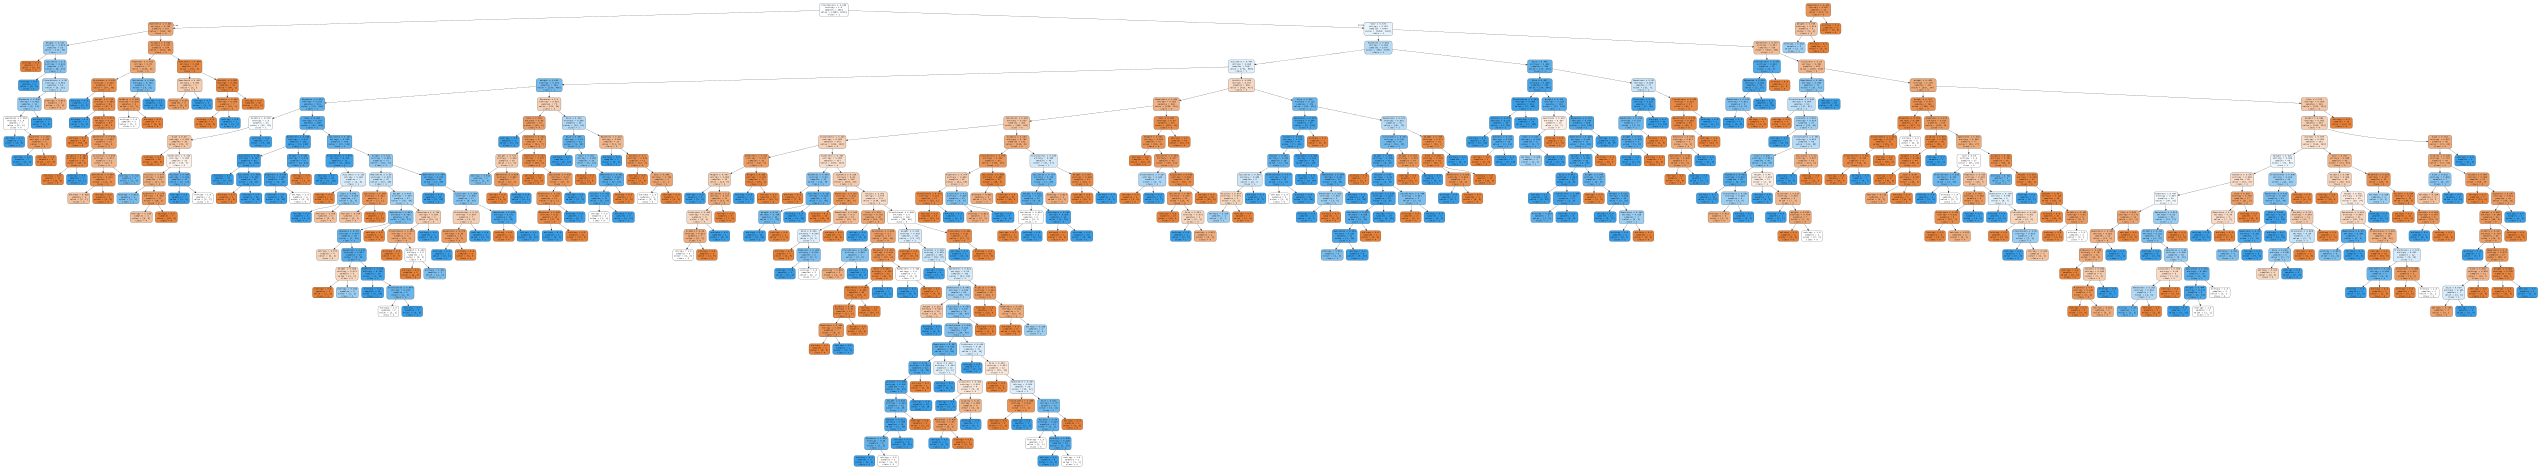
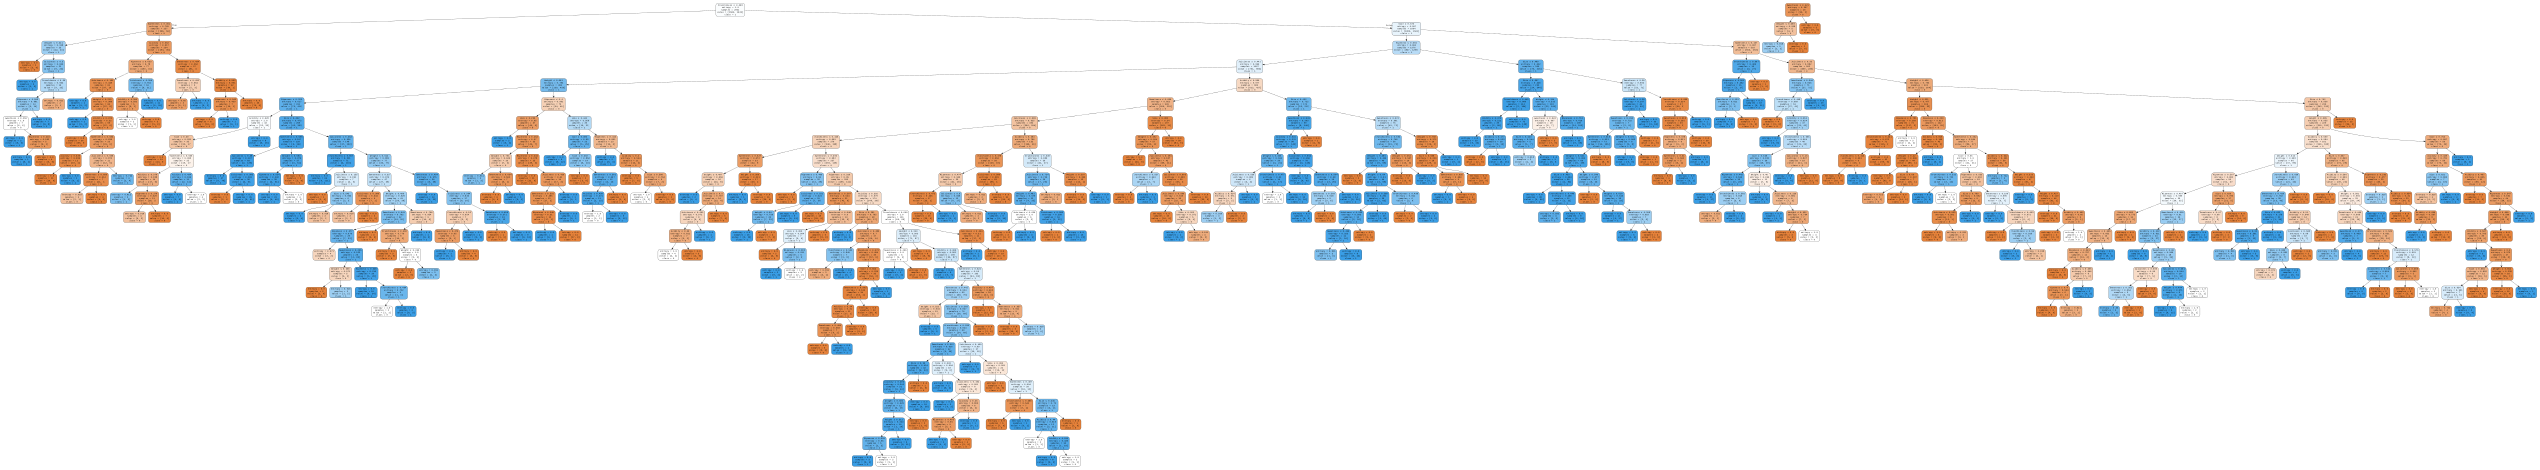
edge "Ripeness ≤ 0.713" -> "Sweetness ≤ 0.618": now "Sweetness ≤ 0.314" -> "Sweetness ≤ 0.618"
edge "Ripeness ≤ 0.573" -> "Sweetness ≤ 0.466": now "Weight ≤ 0.349" -> "Sweetness ≤ 0.466"
